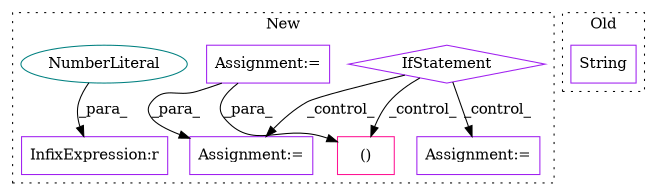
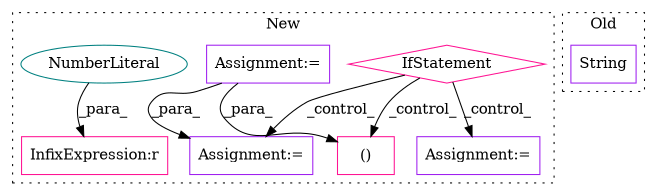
node "IfStatement": color purple -> deeppink
node "InfixExpression:r": color purple -> deeppink
